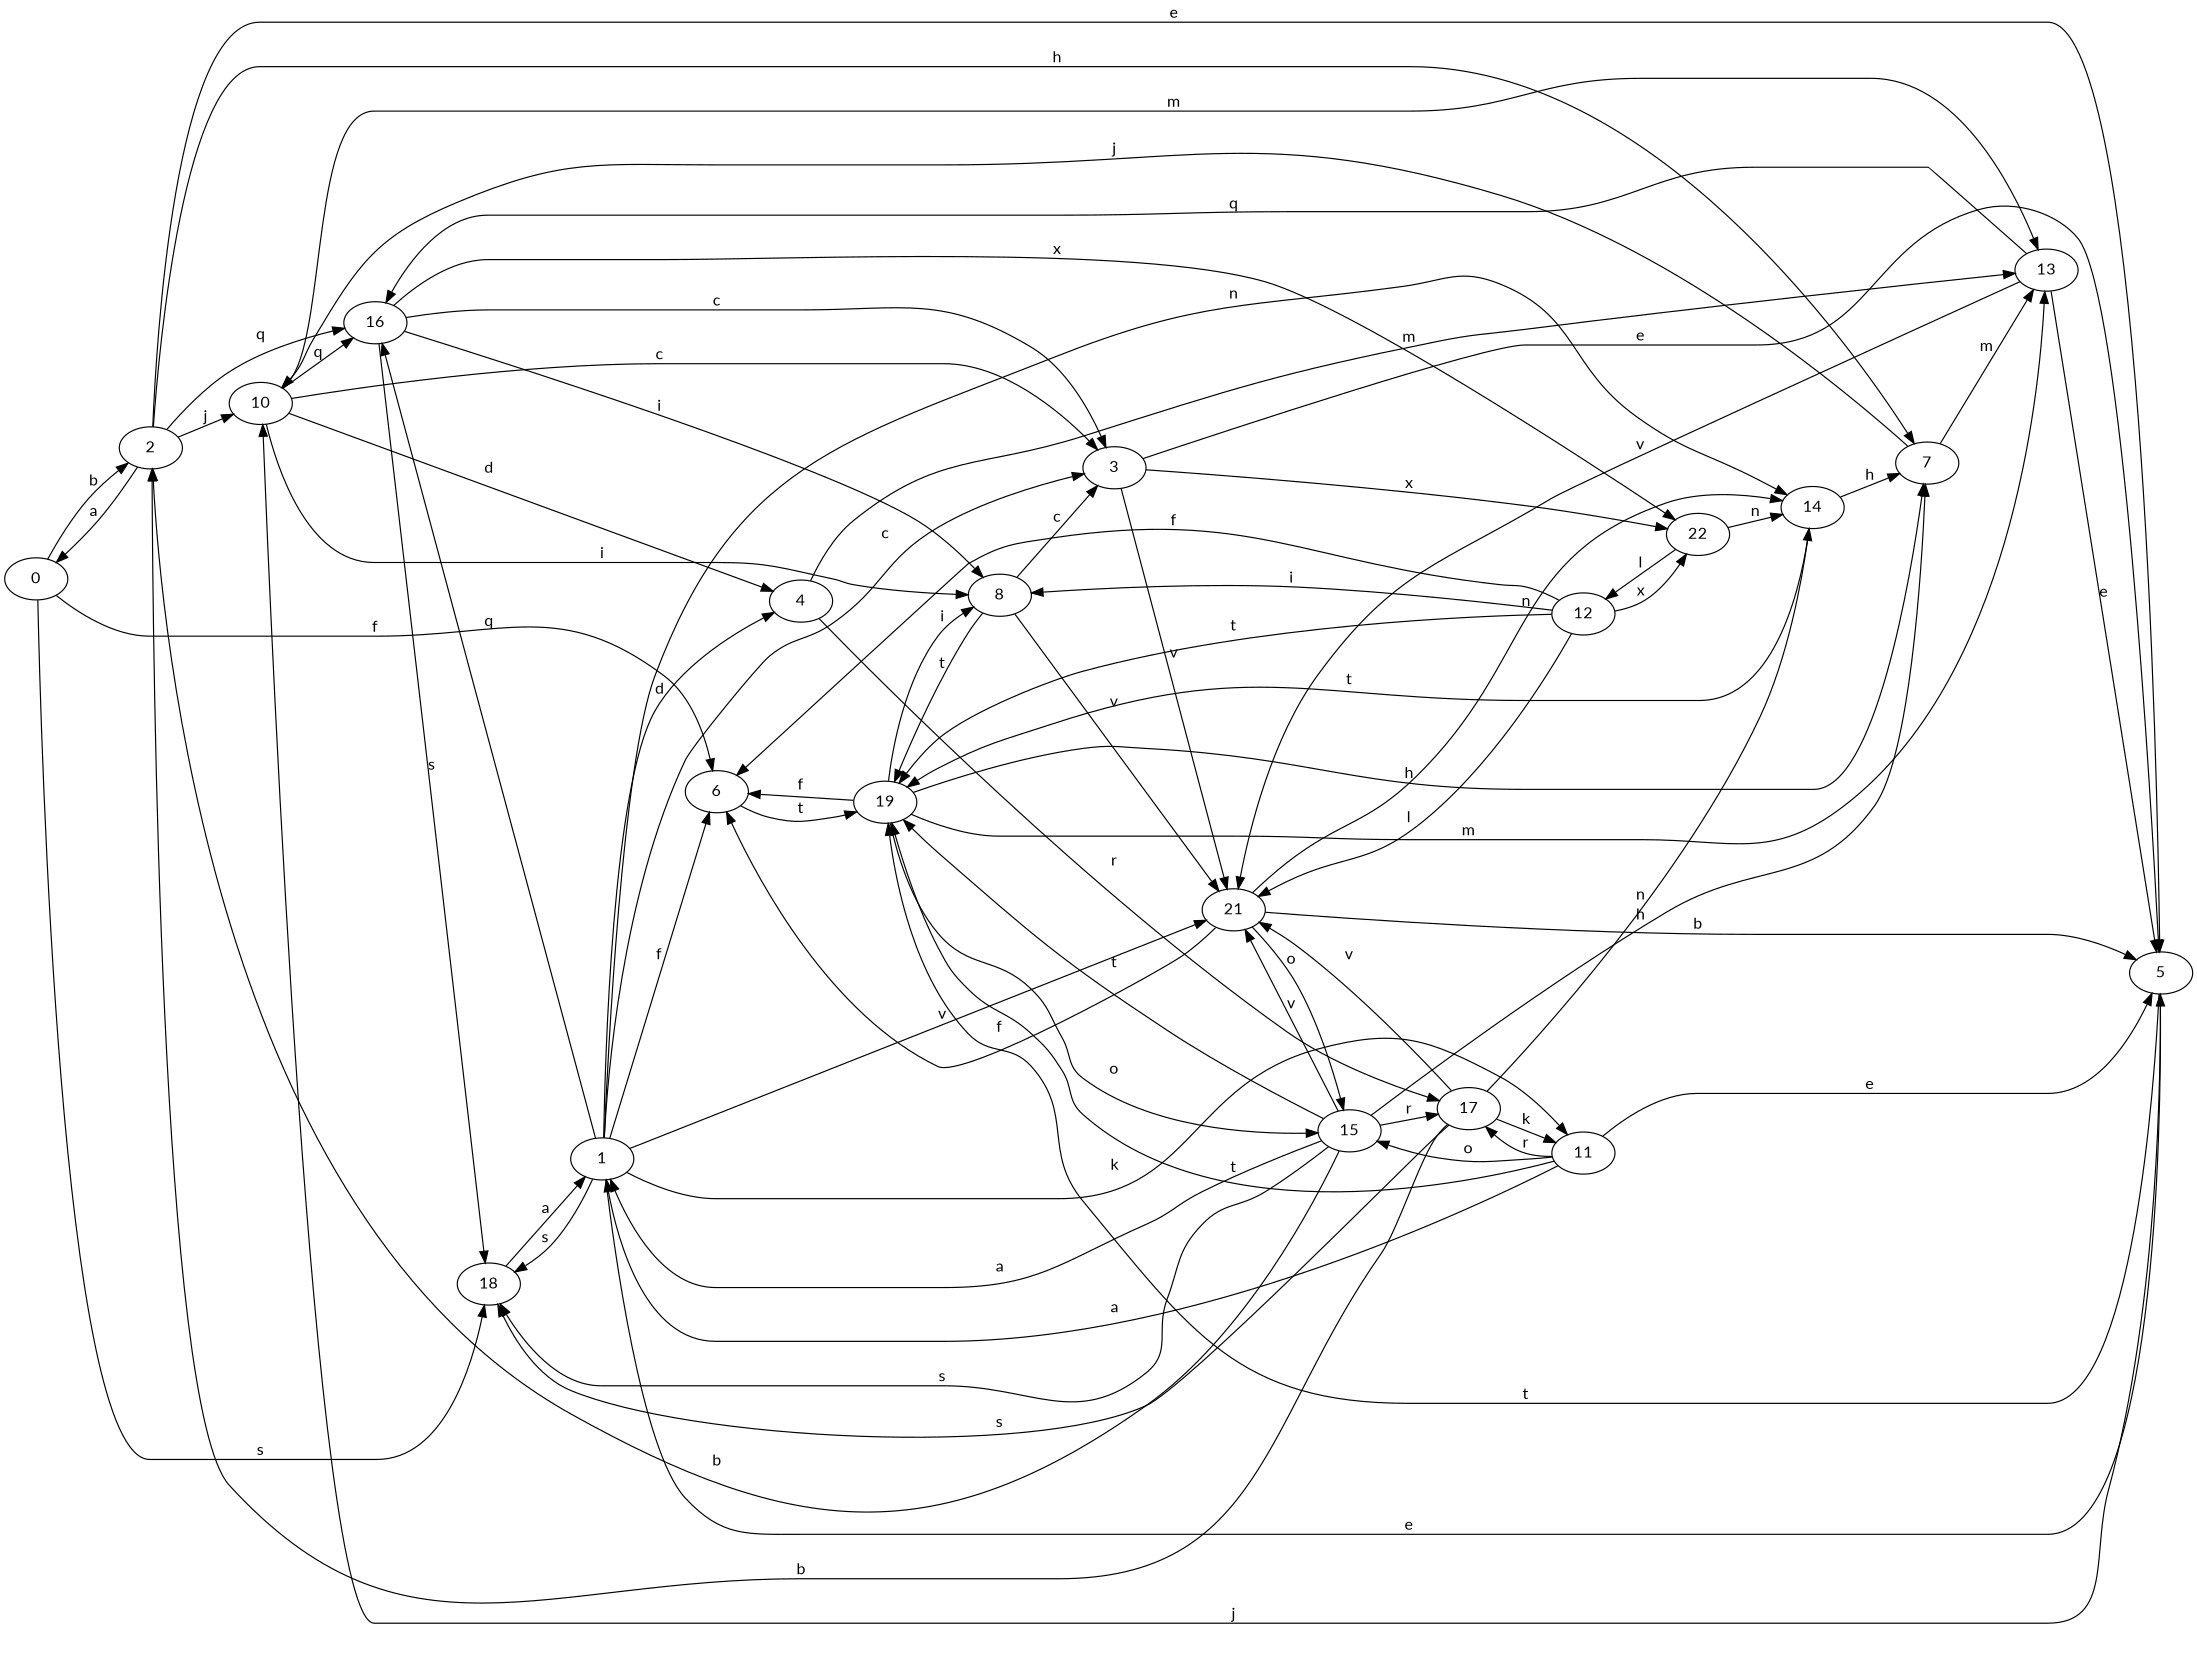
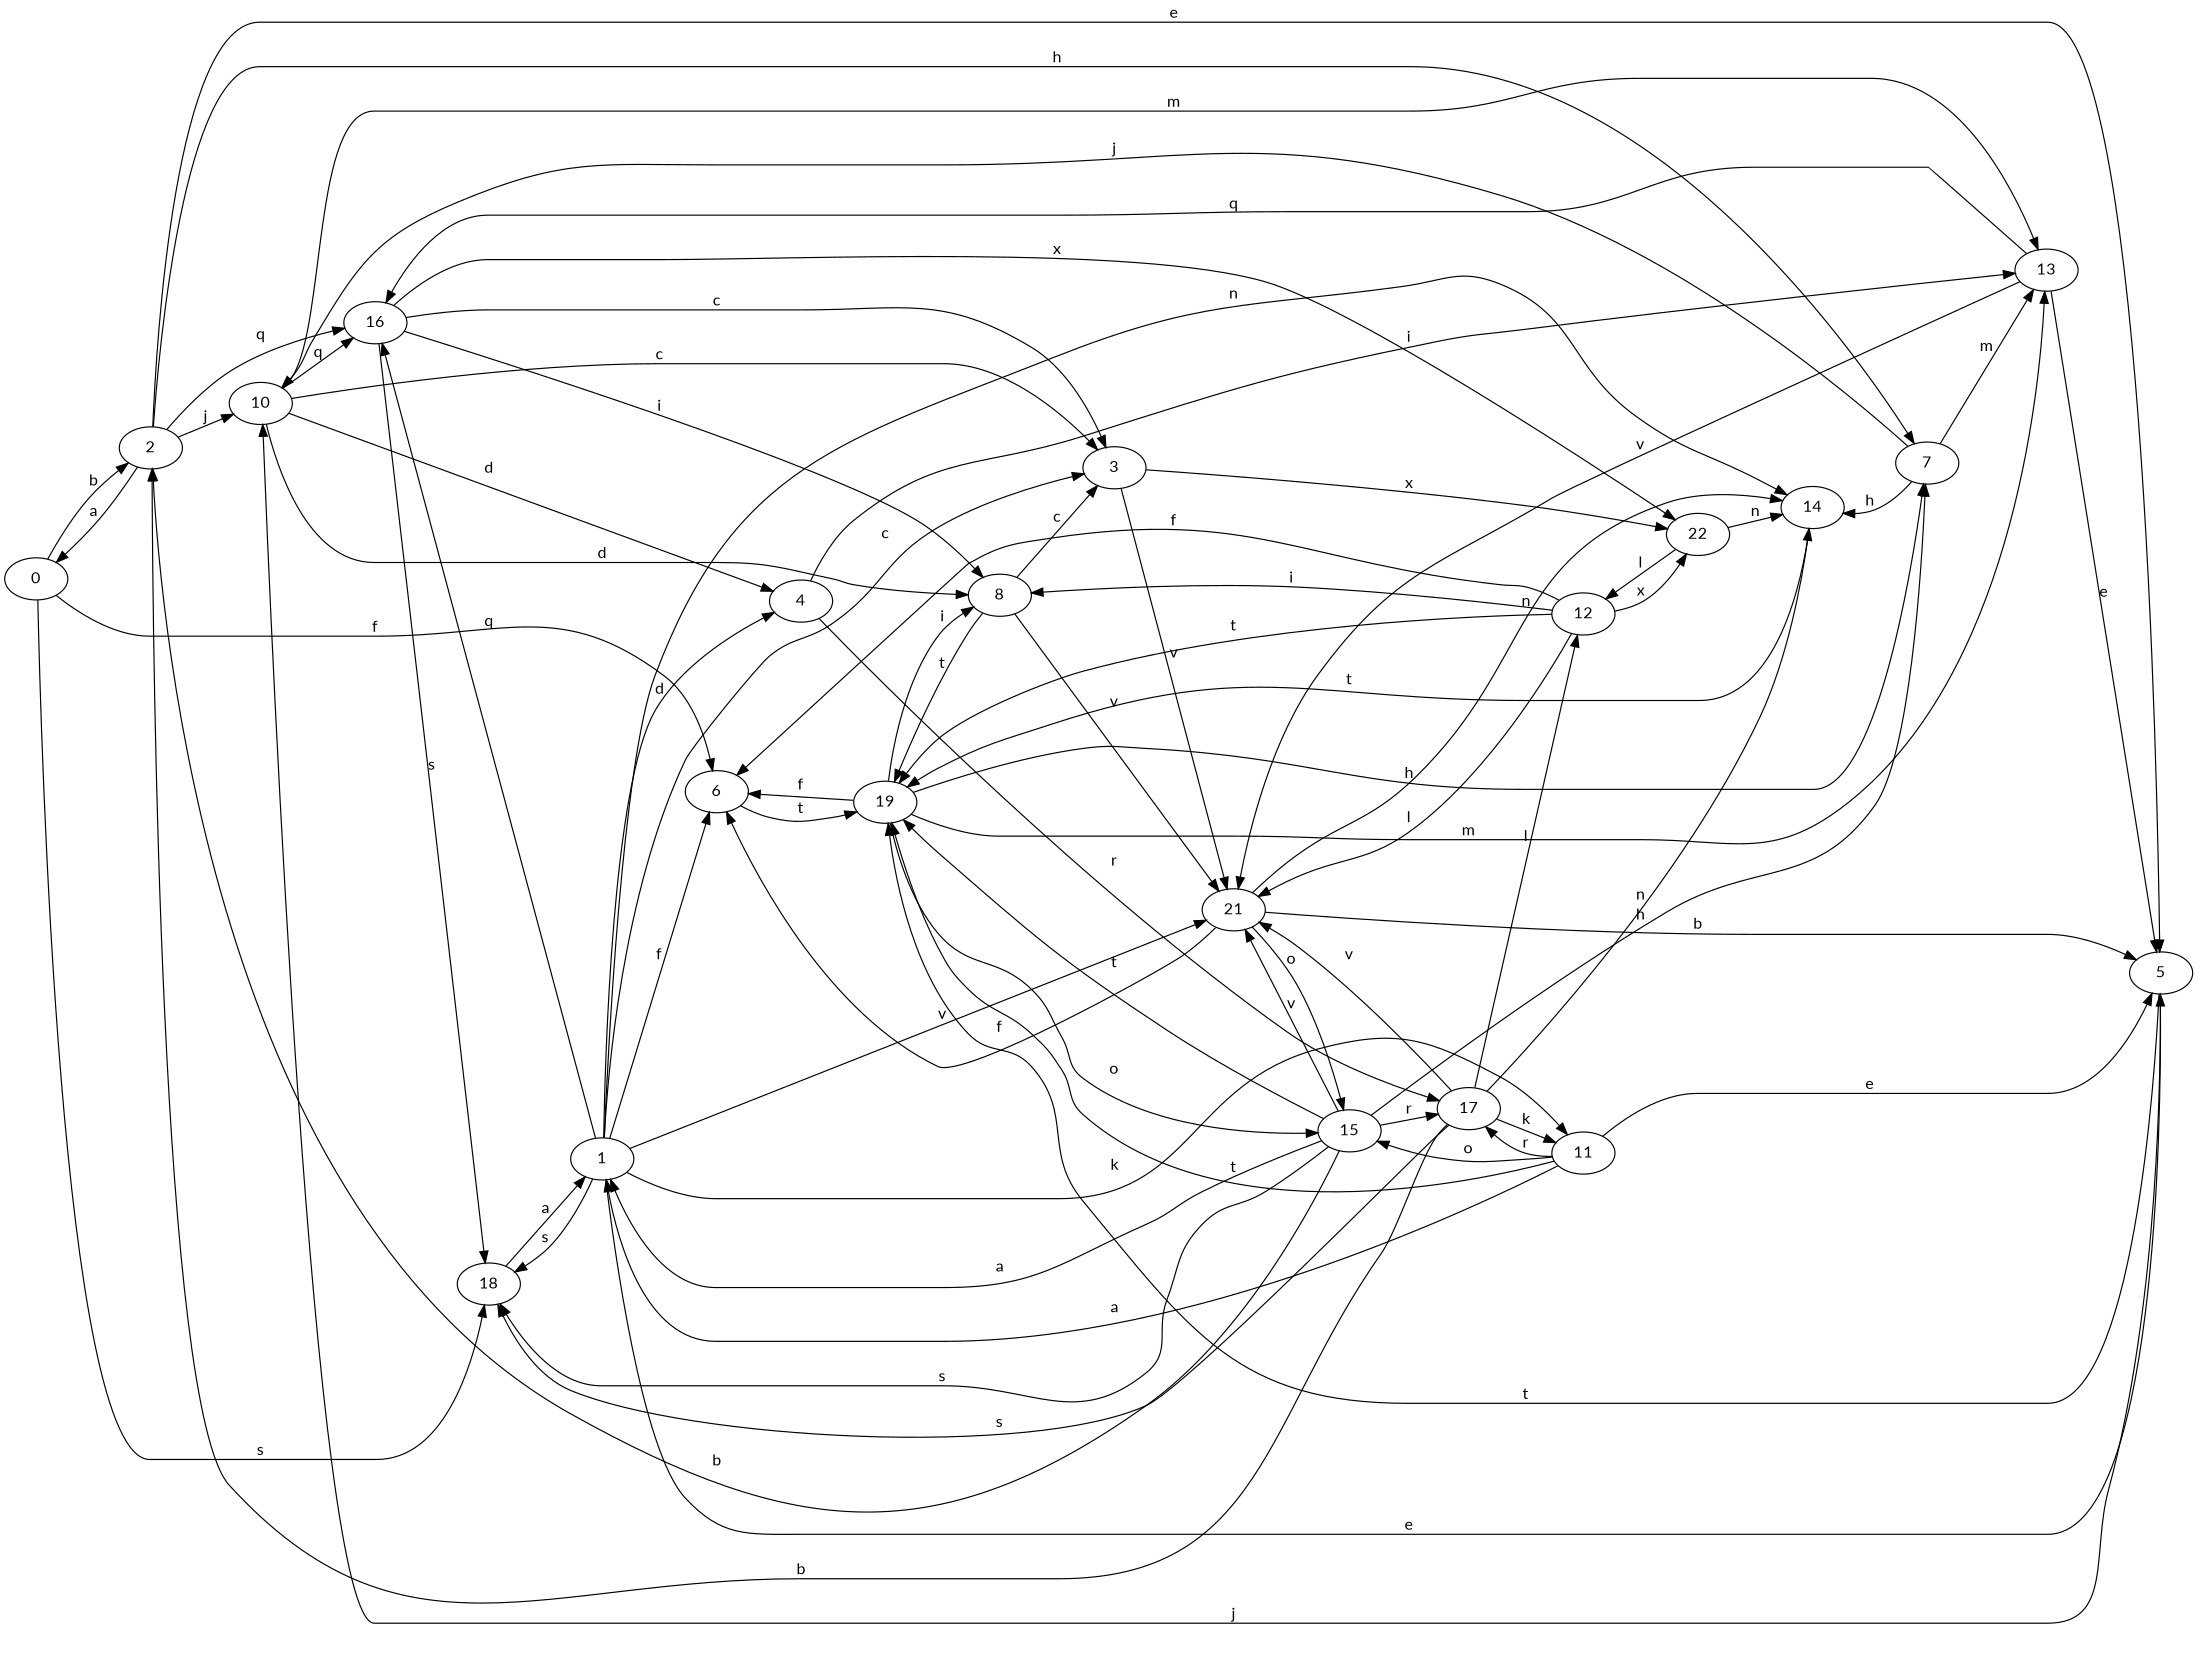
edge "3" -> "5": removed, label "e"
edge "4" -> "13": label "m" -> "i"
edge "14" -> "7": reversed
edge "10" -> "8": label "i" -> "d"
edge "17" -> "12": added, label "l"
